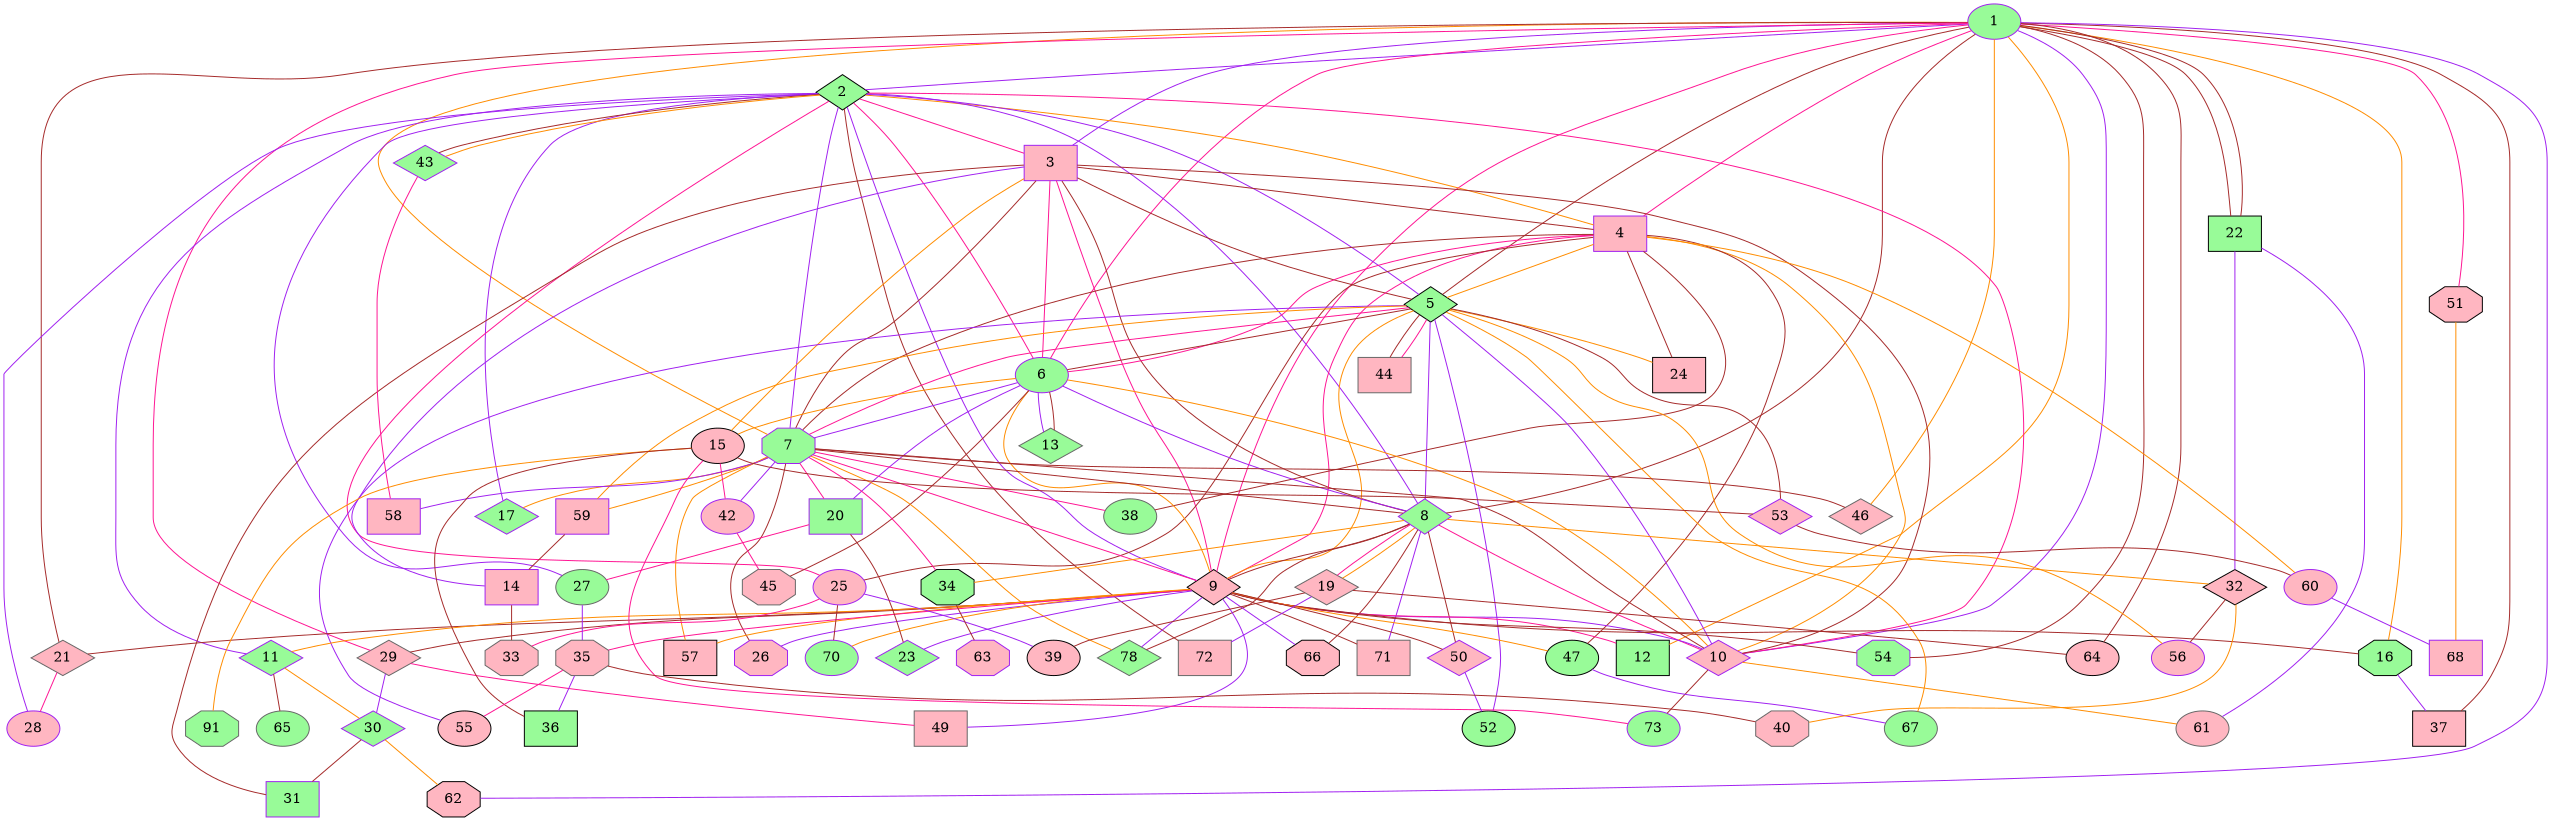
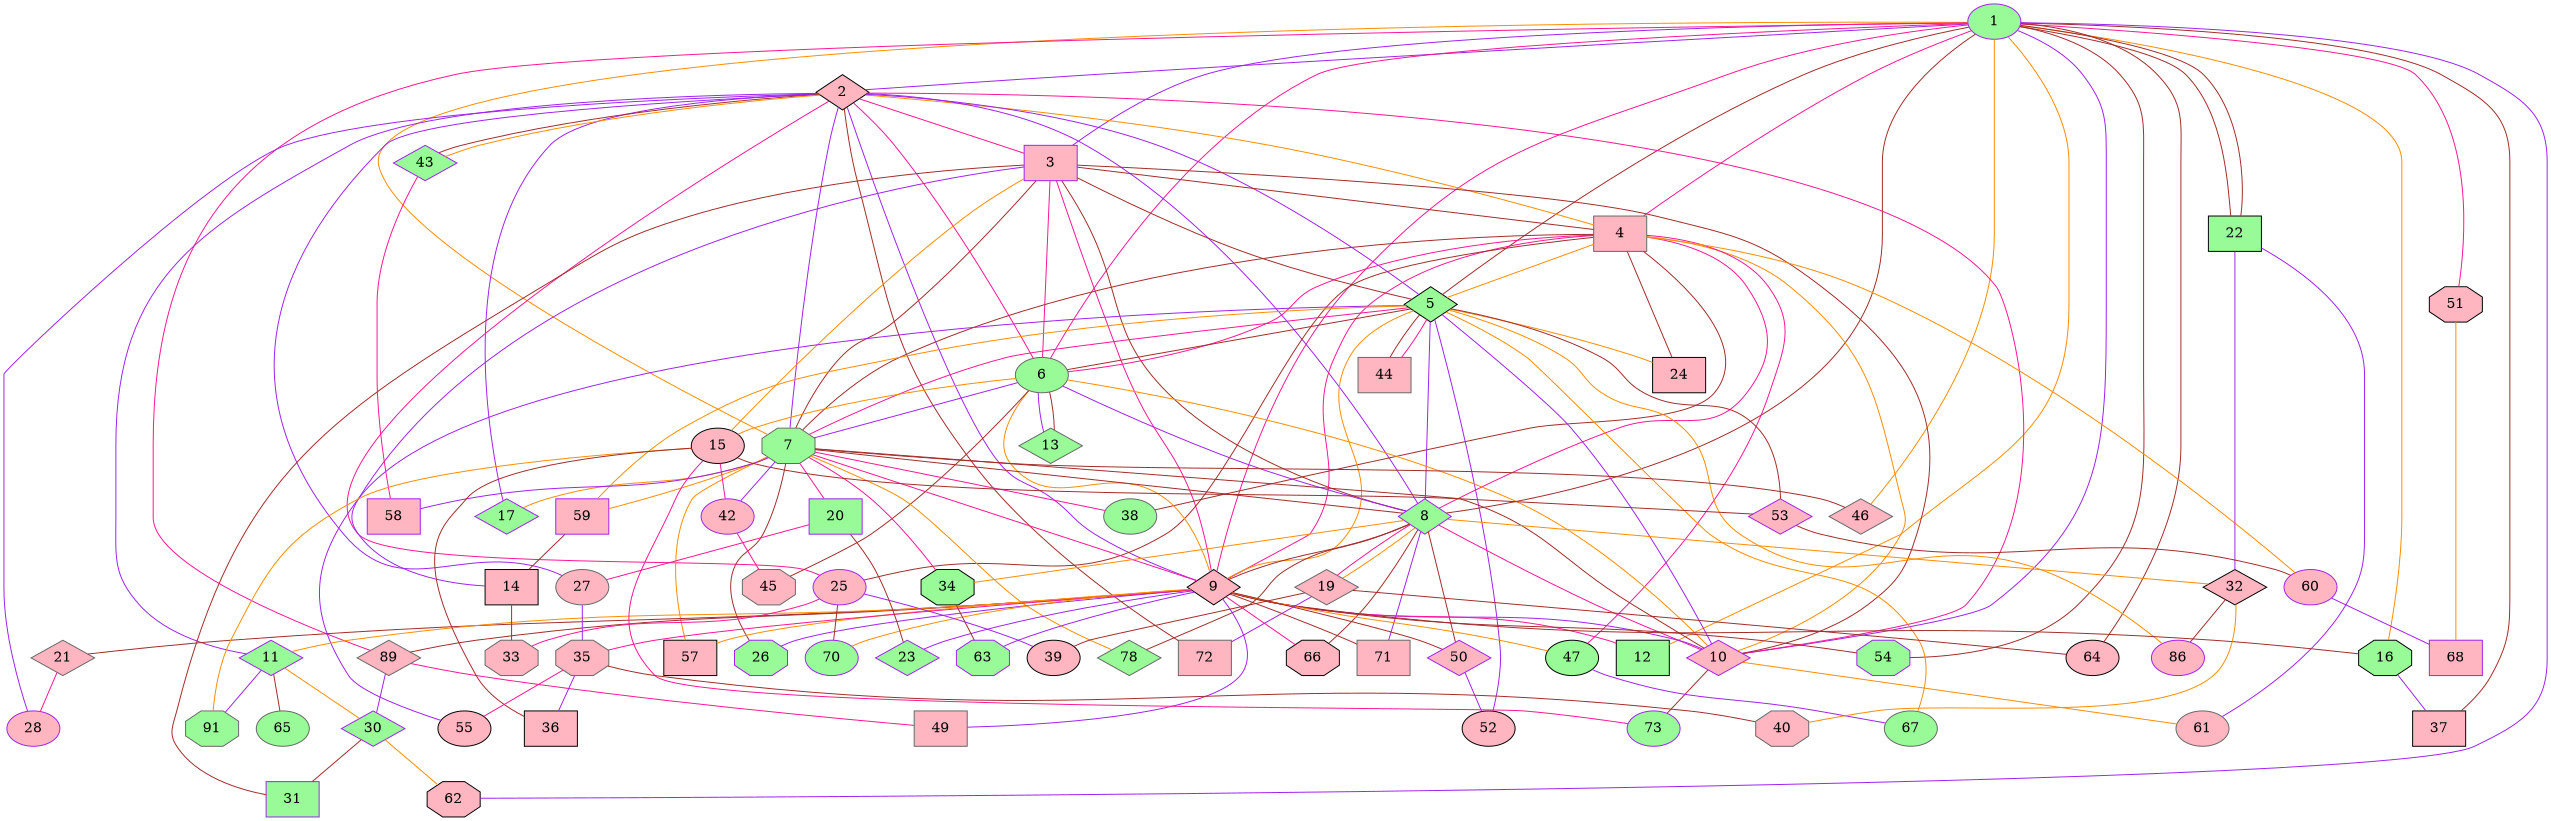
edge "1" -- "21": removed
node "2": fillcolor palegreen -> lightpink
node "4": color purple -> gray40
node "6": color purple -> gray40
edge "4" -- "8": added
edge "6" -- "20": removed
edge "4" -- "47": color brown -> deeppink
node "7": color purple -> gray40
node "14": color purple -> black
node "27": fillcolor palegreen -> lightpink
edge "9" -- "78": now "9" -- "63"
edge "9" -- "66": color purple -> deeppink
node "29": label "29" -> "89"
node "26": fillcolor lightpink -> palegreen
node "63": fillcolor lightpink -> palegreen
node "56": label "56" -> "86"
edge "11" -- "91": added
node "36": fillcolor palegreen -> lightpink
node "52": fillcolor palegreen -> lightpink
